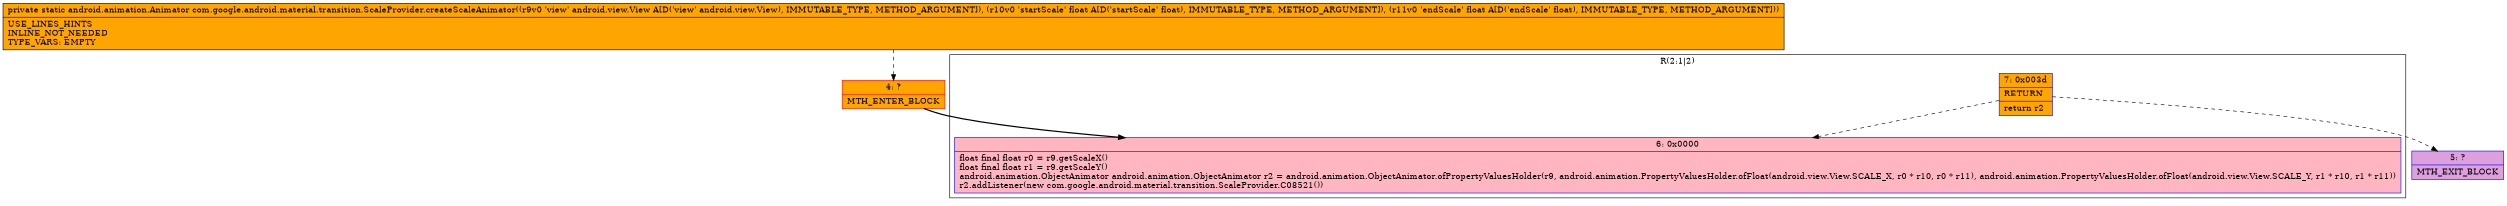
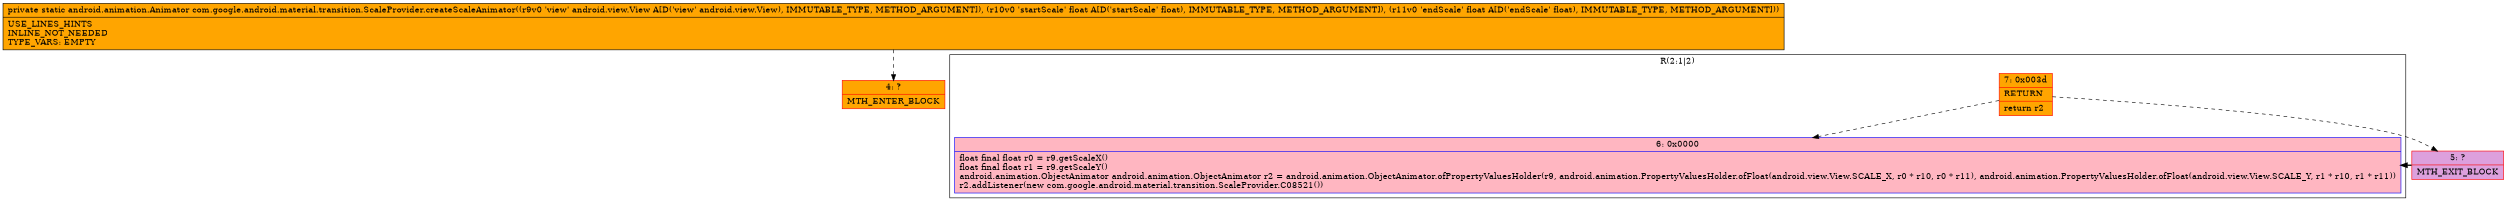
node "7: 0x003d": color blue -> red
edge "4: ?" -> "6: 0x0000": now "5: ?" -> "6: 0x0000"
node "5: ?": color blue -> red
